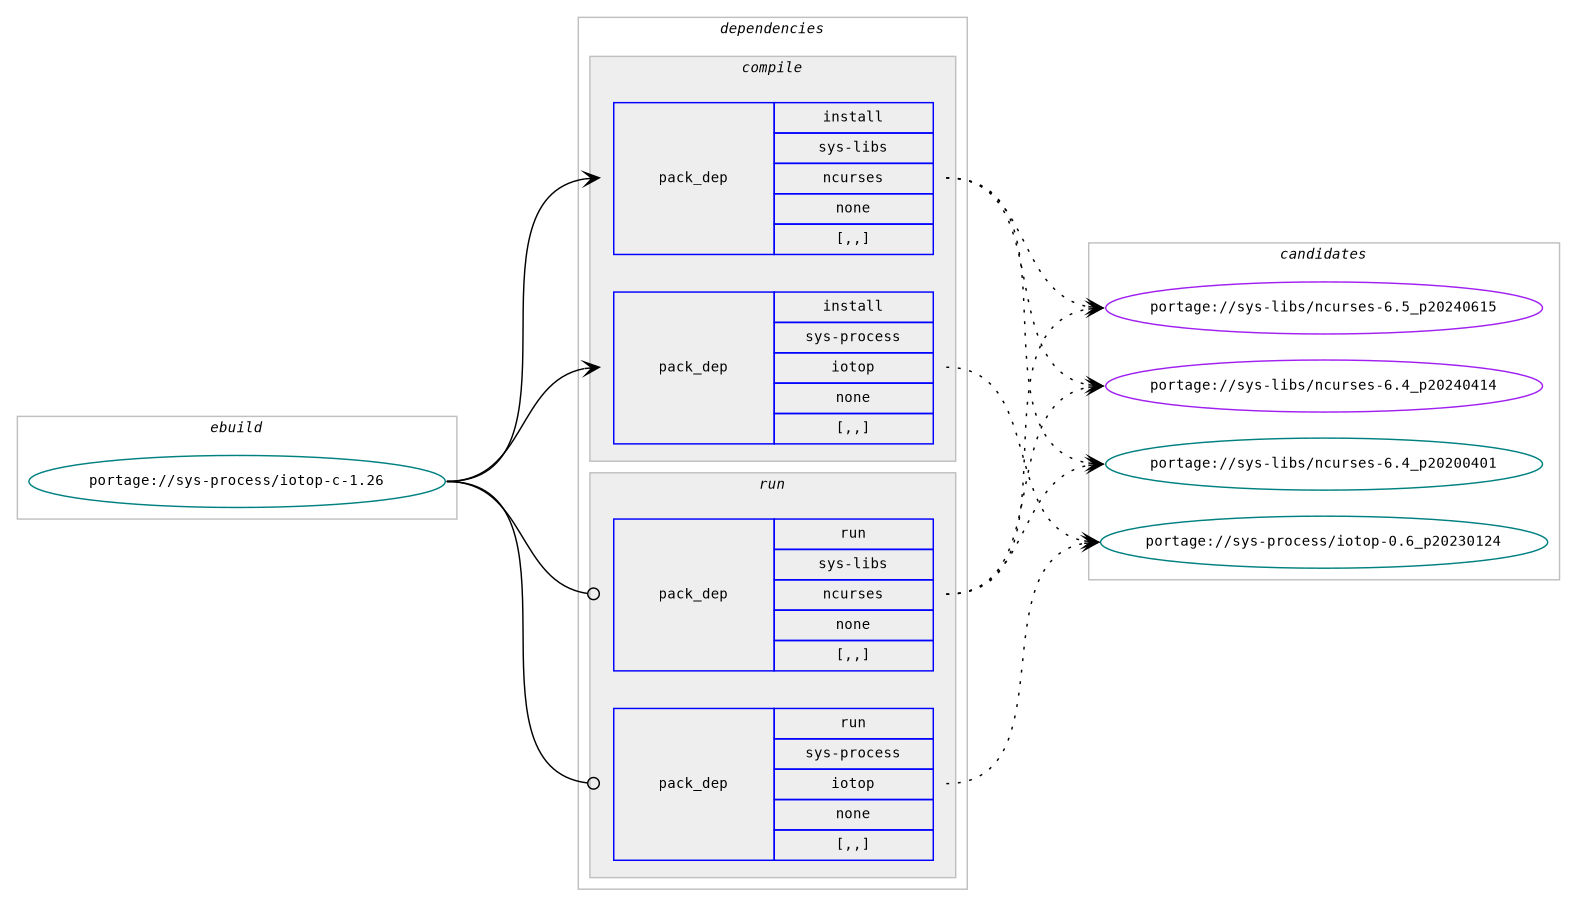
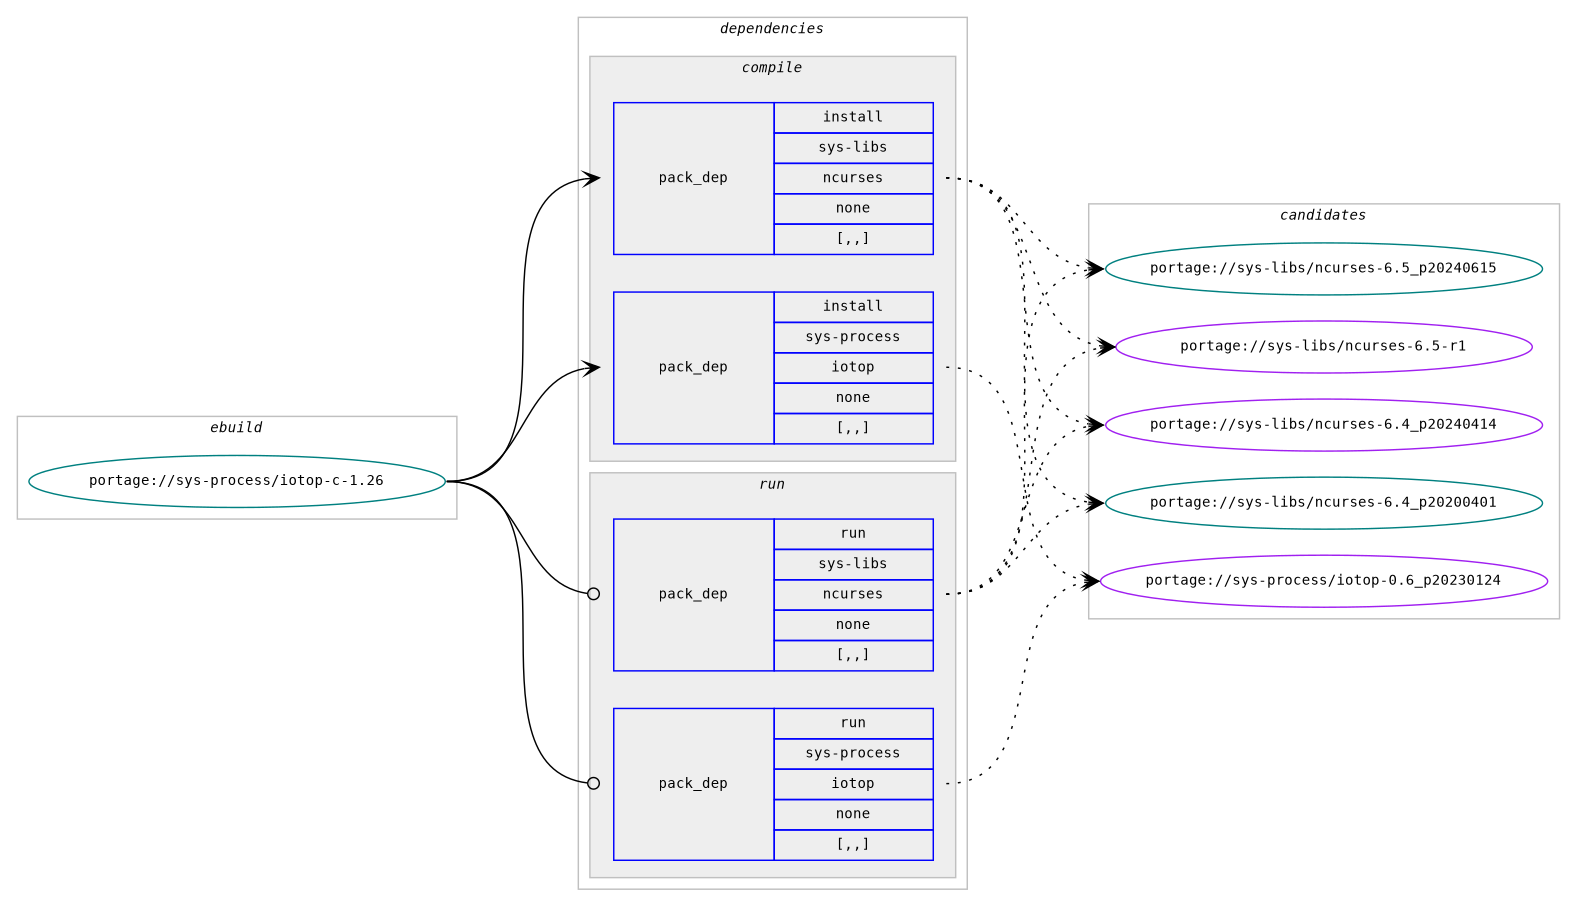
node "portage://sys-libs/ncurses-6.5_p20240615": color purple -> teal
node "portage://sys-libs/ncurses-6.5-r1": added
node "portage://sys-process/iotop-0.6_p20230124": color teal -> purple
